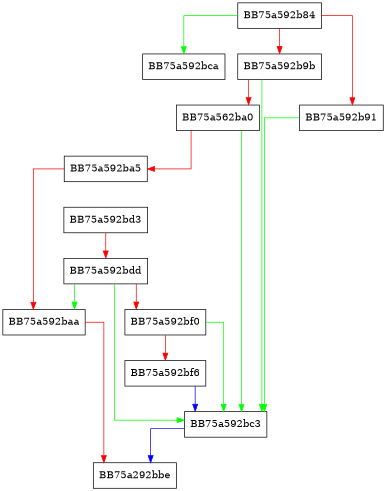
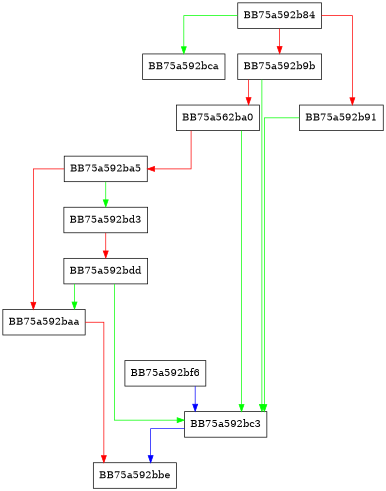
edge "BB75a592ba5" -> "BB75a592bd3": added
node "BB75a592bf0": removed
node "BB75a292bbe": label "BB75a292bbe" -> "BB75a592bbe"
